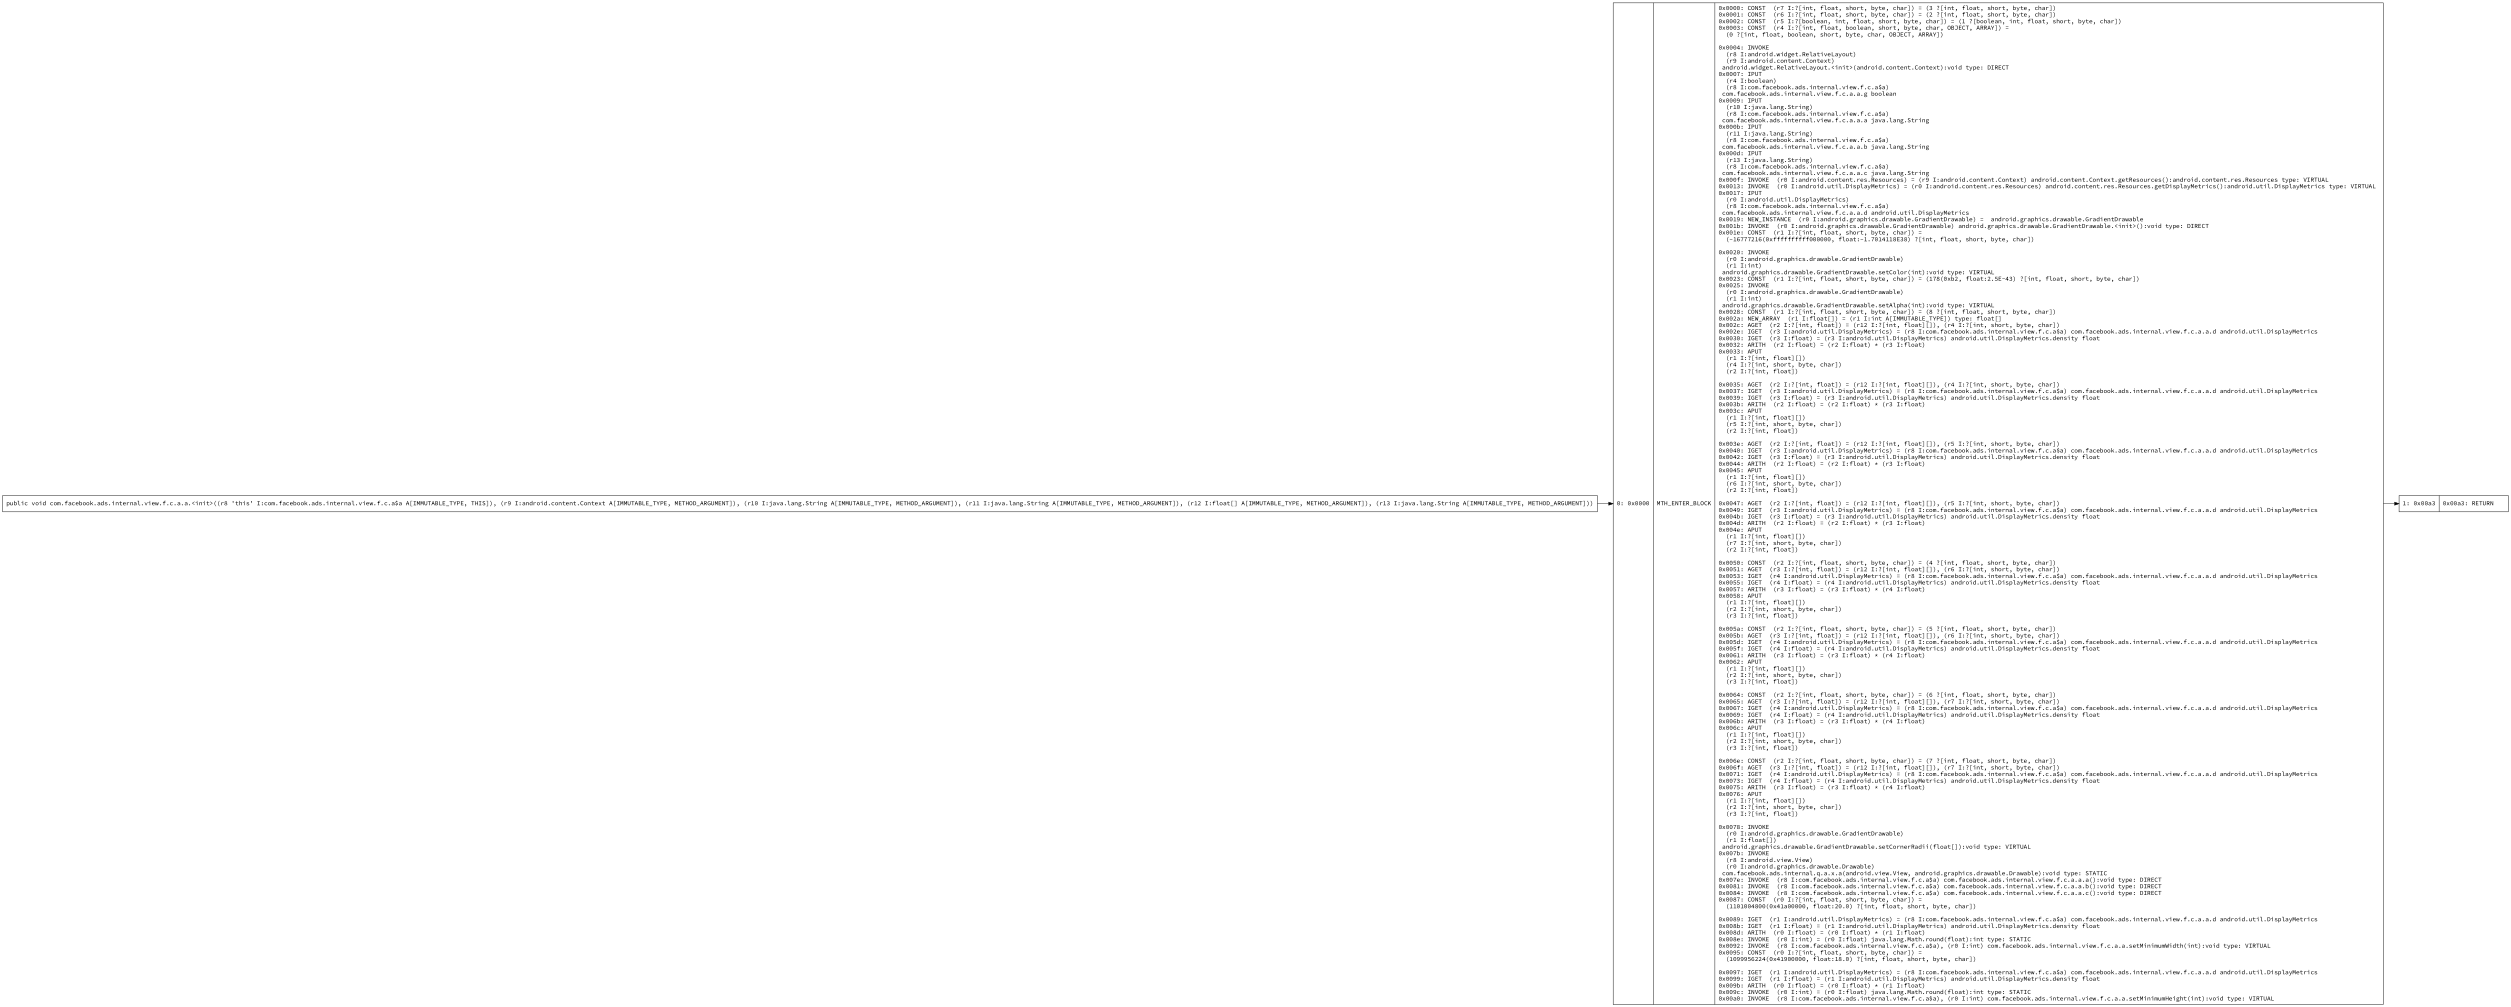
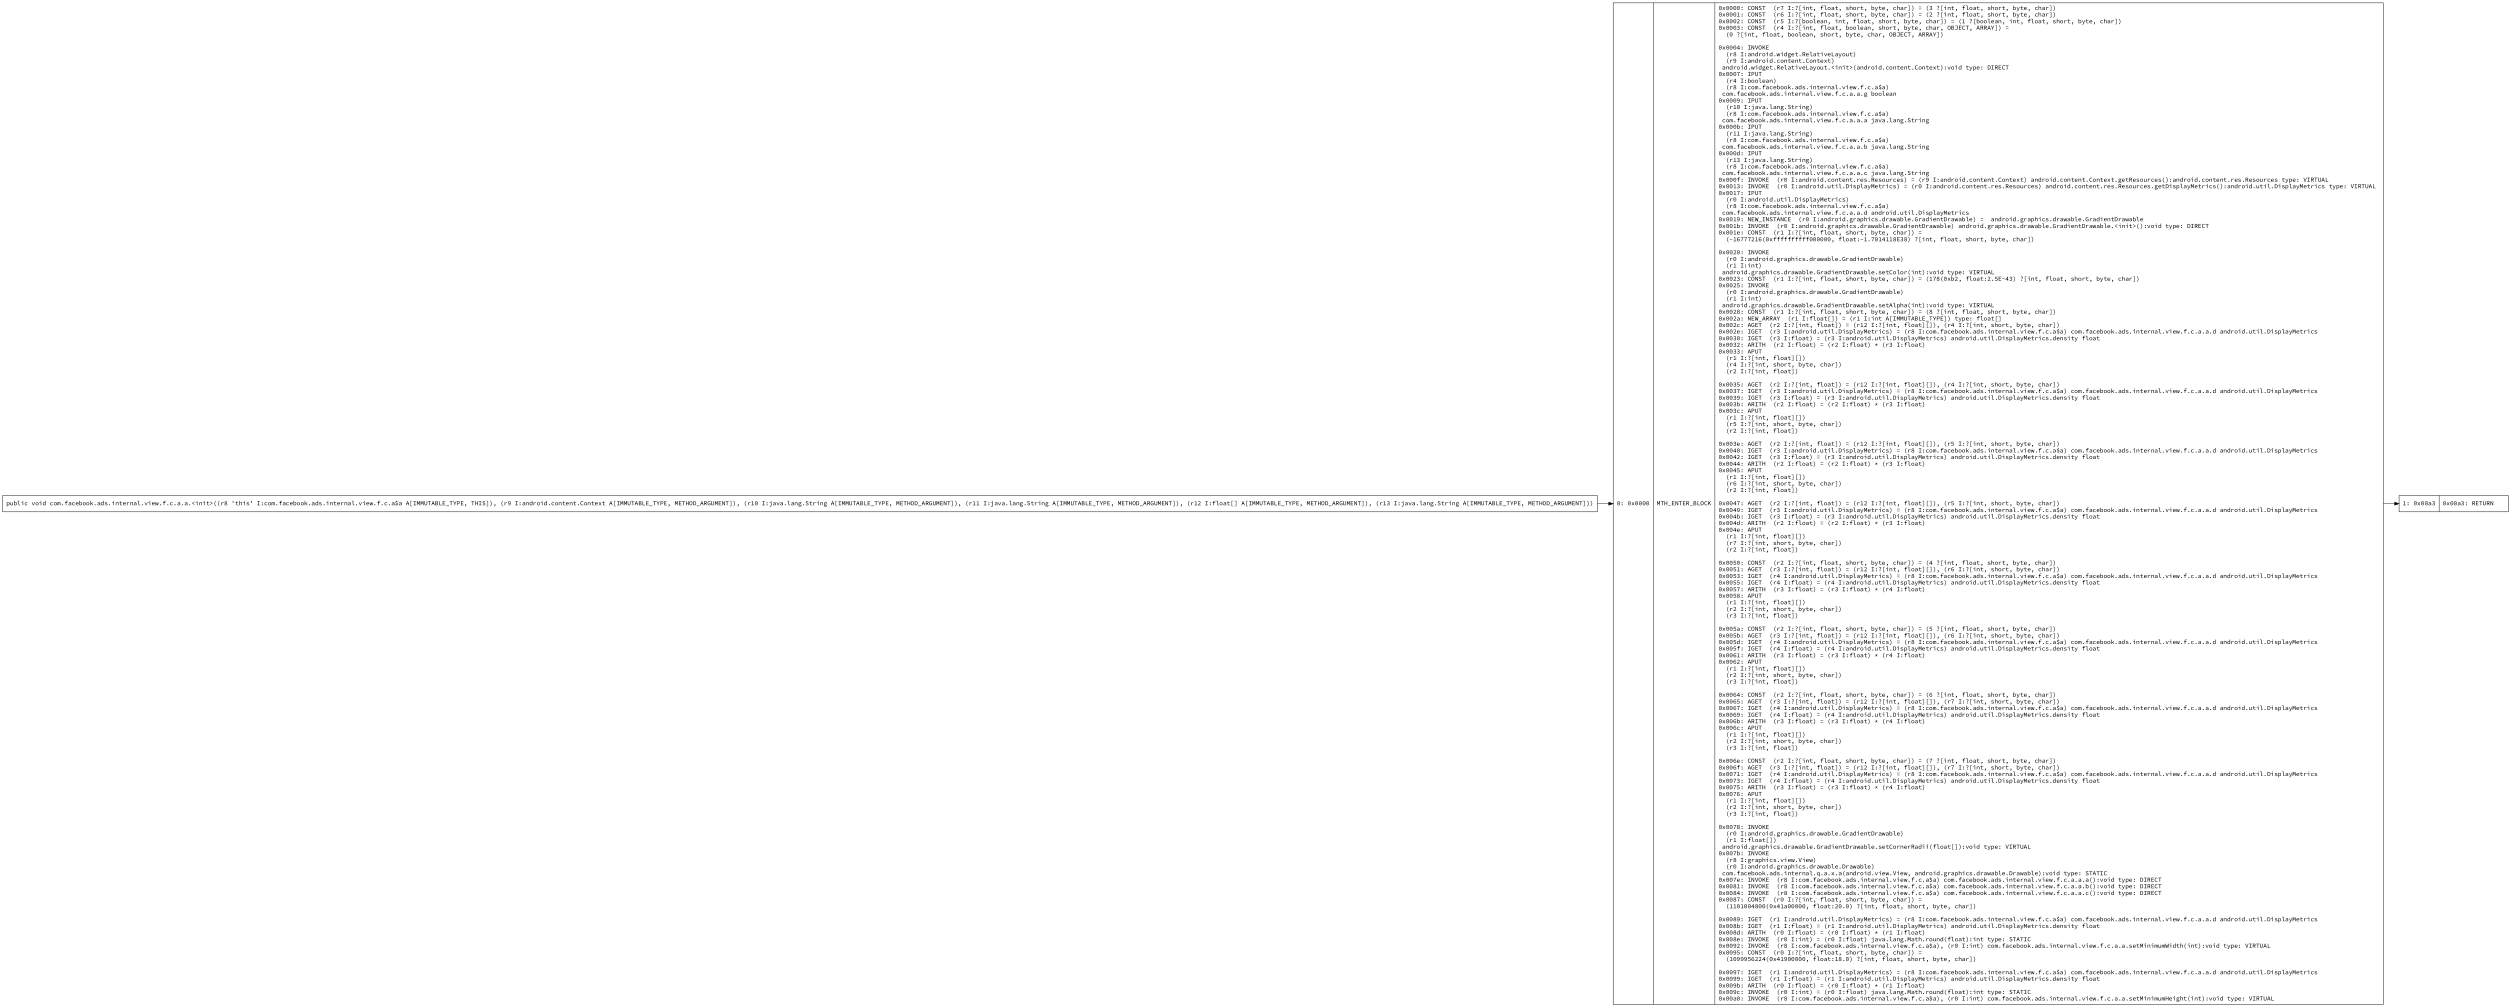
node "0: 0x0000": text "(r8 I:android.view.View)" -> "(r8 I:graphics.view.View)"
